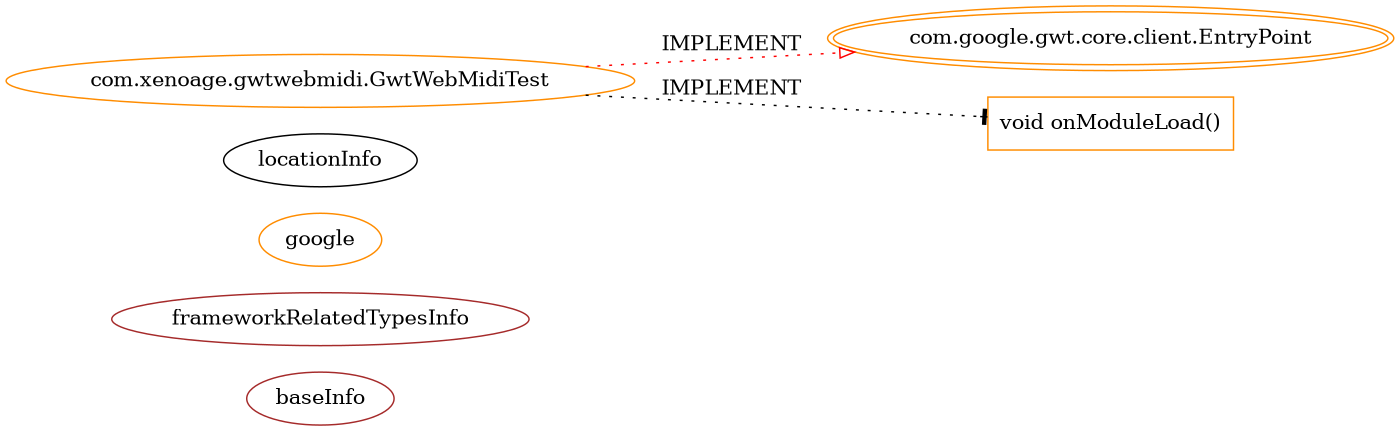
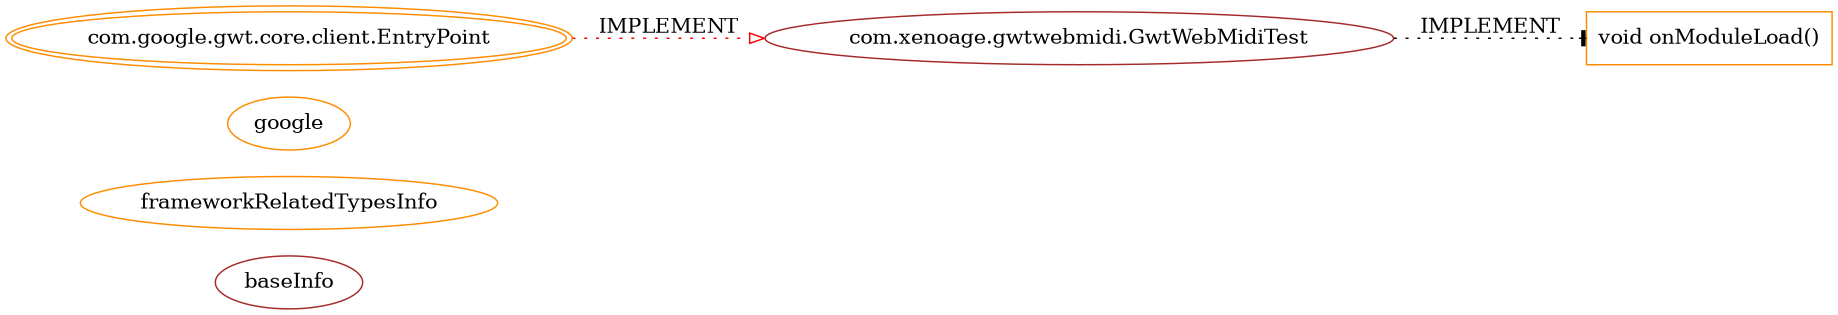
edge "com.xenoage.gwtwebmidi.GwtWebMidiTest" -> "com.google.gwt.core.client.EntryPoint": reversed
node "com.xenoage.gwtwebmidi.GwtWebMidiTest": color darkorange -> brown
node "locationInfo": removed
node "frameworkRelatedTypesInfo": color brown -> darkorange
